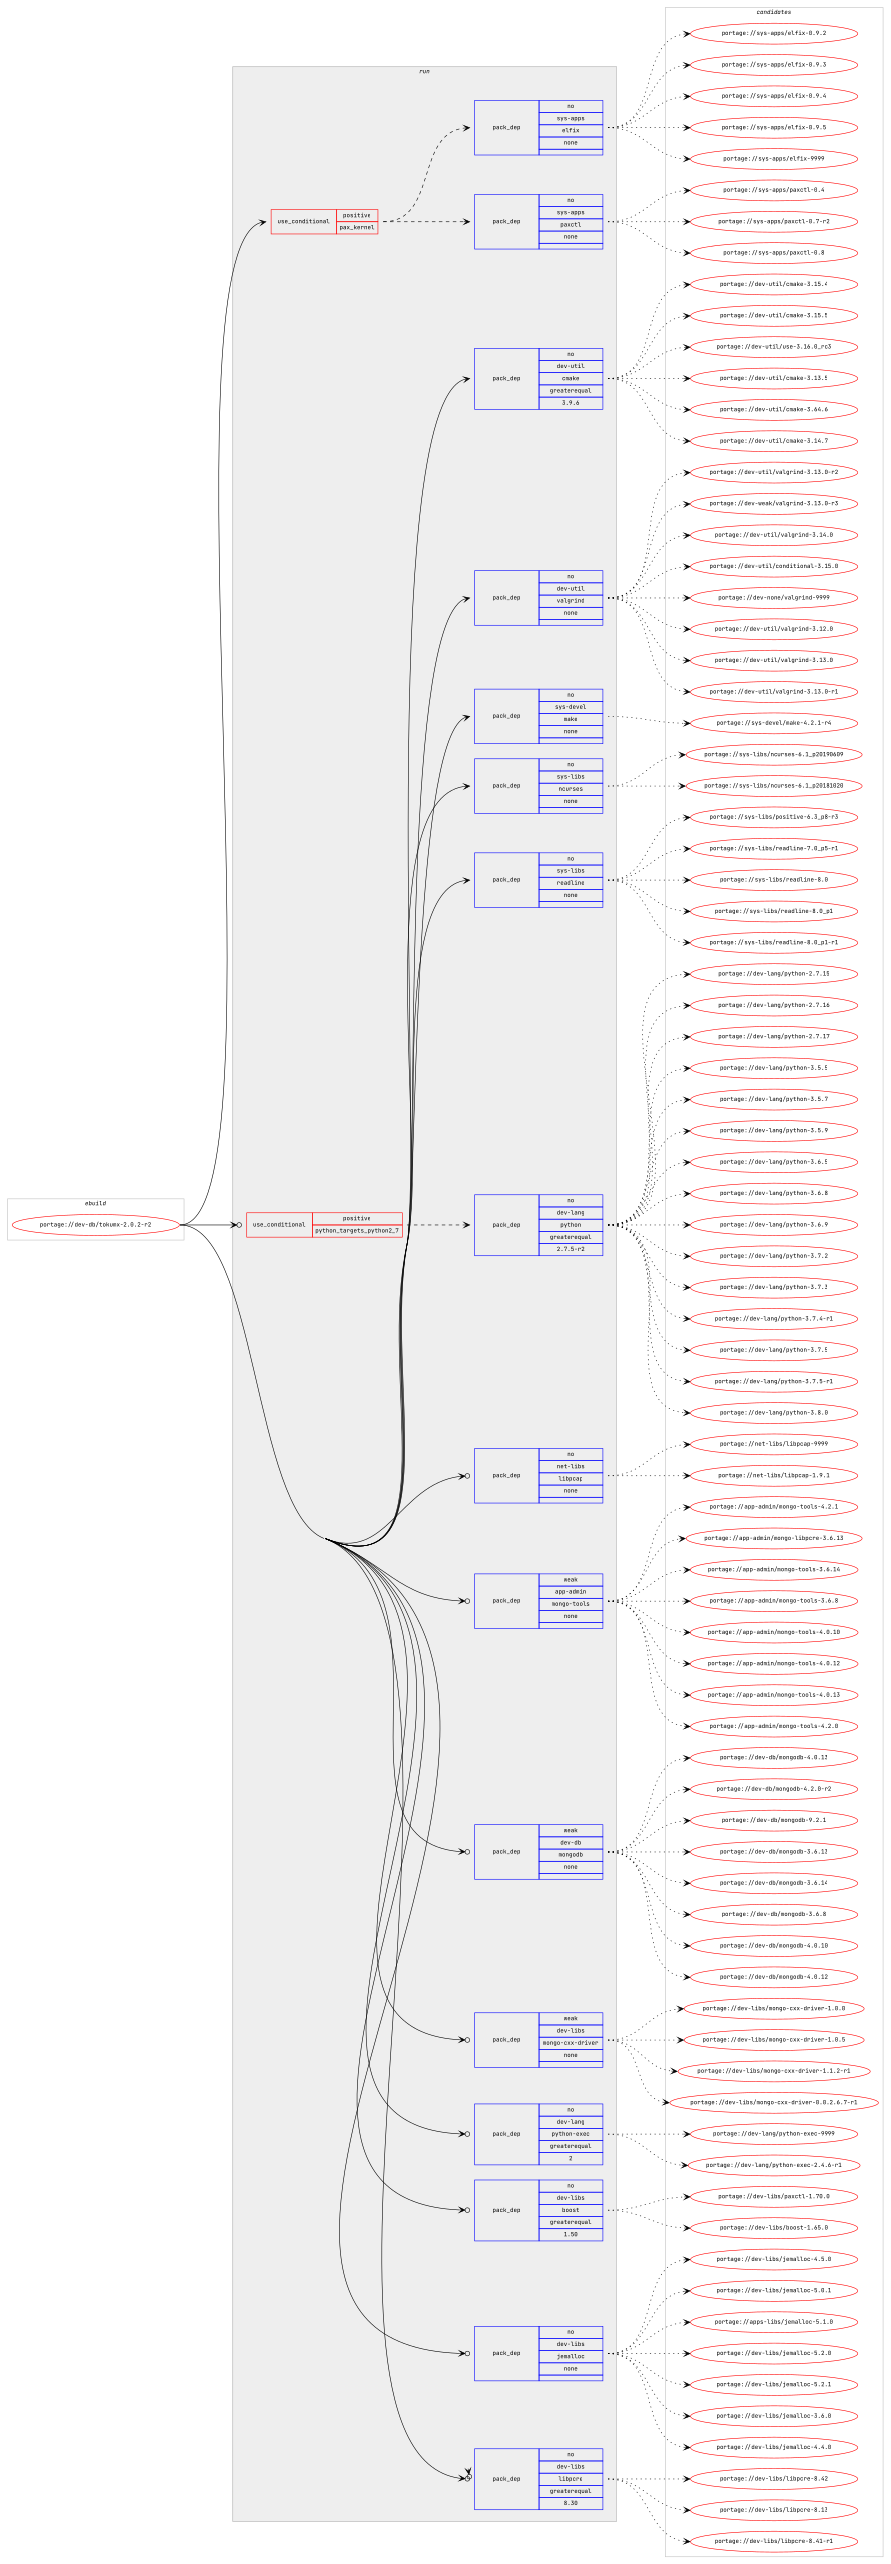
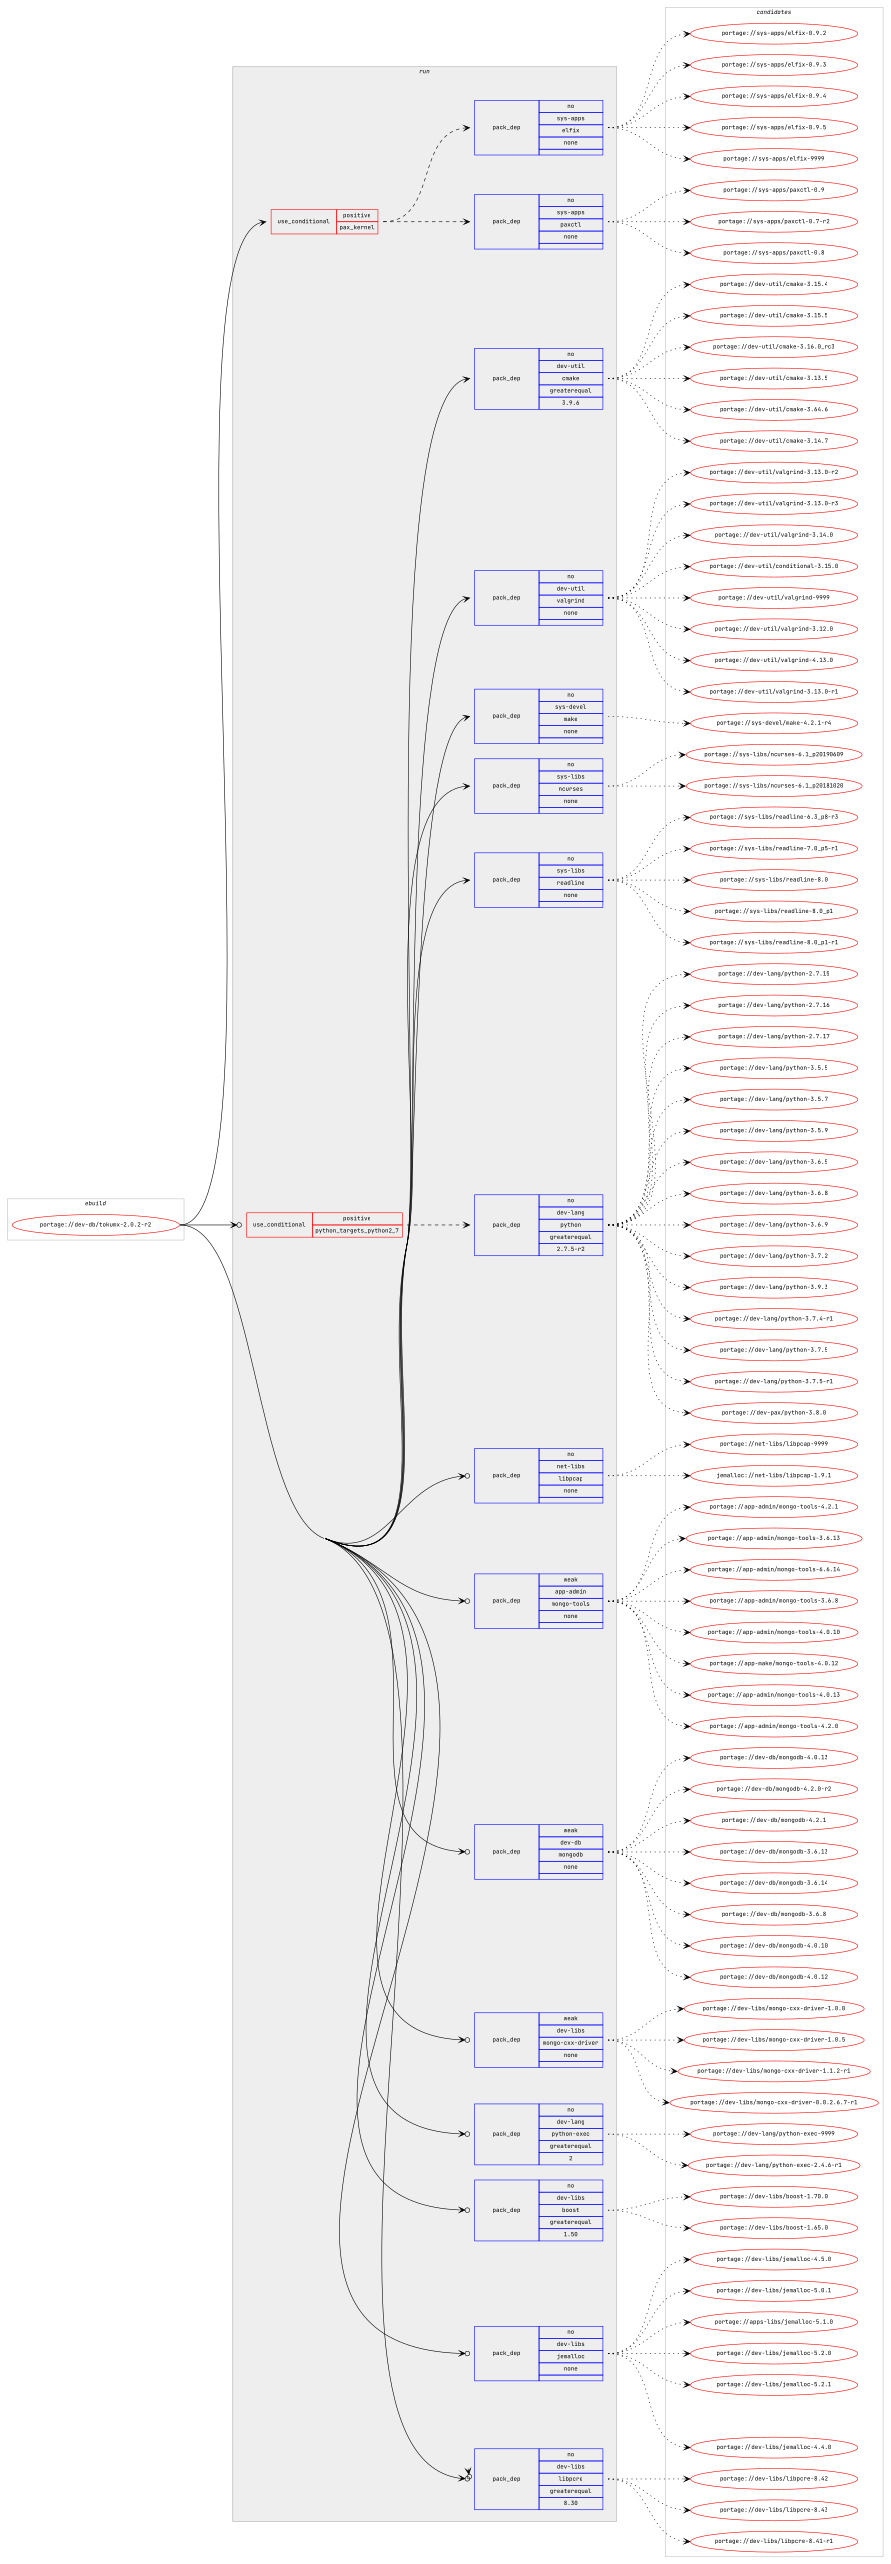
node "portage://sys-apps/paxctl-0.4": label "portage://sys-apps/paxctl-0.4" -> "portage://sys-apps/paxctl-0.9"
node "portage://dev-util/use-3.16.0_rc3": label "portage://dev-util/use-3.16.0_rc3" -> "portage://dev-util/cmake-3.16.0_rc3"
node "portage://dev-weak/valgrind-3.13.0-r3": label "portage://dev-weak/valgrind-3.13.0-r3" -> "portage://dev-util/valgrind-3.13.0-r3"
node "portage://dev-none/valgrind-9999": label "portage://dev-none/valgrind-9999" -> "portage://dev-util/valgrind-9999"
node "portage://dev-util/valgrind-3.13.0": label "portage://dev-util/valgrind-3.13.0" -> "portage://dev-util/valgrind-4.13.0"
node "portage://sys-libs/positive-6.3_p8-r3": label "portage://sys-libs/positive-6.3_p8-r3" -> "portage://sys-libs/readline-6.3_p8-r3"
node "portage://dev-lang/python-3.7.3": label "portage://dev-lang/python-3.7.3" -> "portage://dev-lang/python-3.9.3"
node "portage://dev-lang/python-3.8.0": label "portage://dev-lang/python-3.8.0" -> "portage://dev-pax/python-3.8.0"
node "portage://net-libs/libpcap-1.9.1": label "portage://net-libs/libpcap-1.9.1" -> "jemalloc://net-libs/libpcap-1.9.1"
node "portage://app-admin/mongo-libpcre-3.6.13": label "portage://app-admin/mongo-libpcre-3.6.13" -> "portage://app-admin/mongo-tools-3.6.13"
node "portage://app-admin/mongo-tools-3.6.14": label "portage://app-admin/mongo-tools-3.6.14" -> "portage://app-admin/mongo-tools-6.6.14"
node "portage://app-admin/mongo-tools-4.0.12": label "portage://app-admin/mongo-tools-4.0.12" -> "portage://app-make/mongo-tools-4.0.12"
node "portage://dev-db/mongodb-9.2.1": label "portage://dev-db/mongodb-9.2.1" -> "portage://dev-db/mongodb-4.2.1"
node "portage://dev-libs/paxctl-1.70.0": label "portage://dev-libs/paxctl-1.70.0" -> "portage://dev-libs/boost-1.70.0"
node "portage://dev-libs/jemalloc-3.6.0": removed
node "portage://dev-libs/libpcre-8.13": label "portage://dev-libs/libpcre-8.13" -> "portage://dev-libs/libpcre-8.43"
